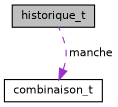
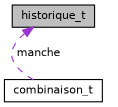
edge "historique_t" -> "combinaison_t": reversed
